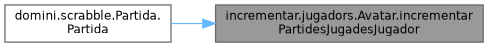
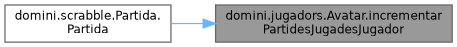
node "incrementar.jugadors.Avatar.incrementar PartidesJugadesJugador": label "incrementar.jugadors.Avatar.incrementar PartidesJugadesJugador" -> "domini.jugadors.Avatar.incrementar PartidesJugadesJugador"
